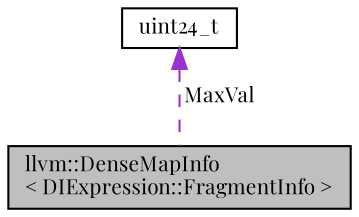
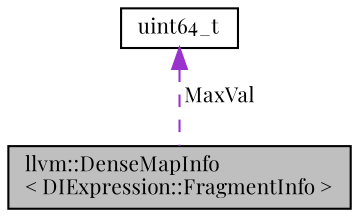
node "uint24_t": label "uint24_t" -> "uint64_t"
